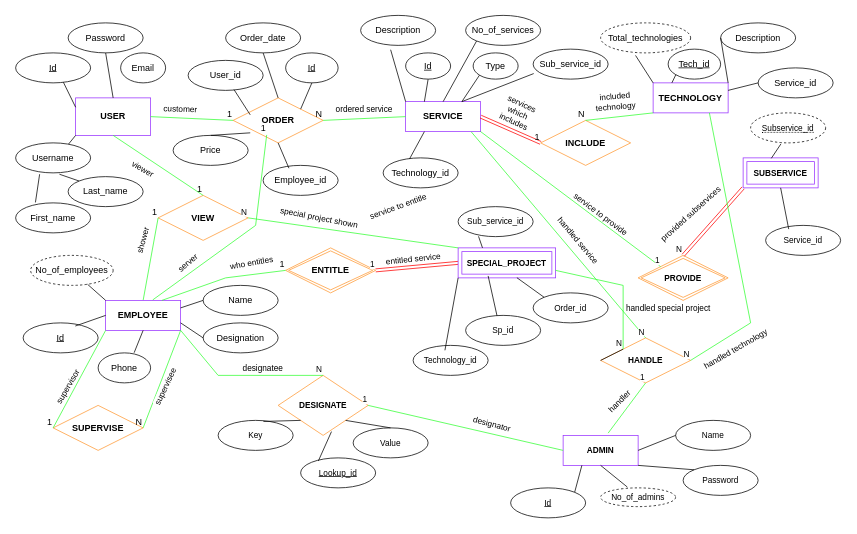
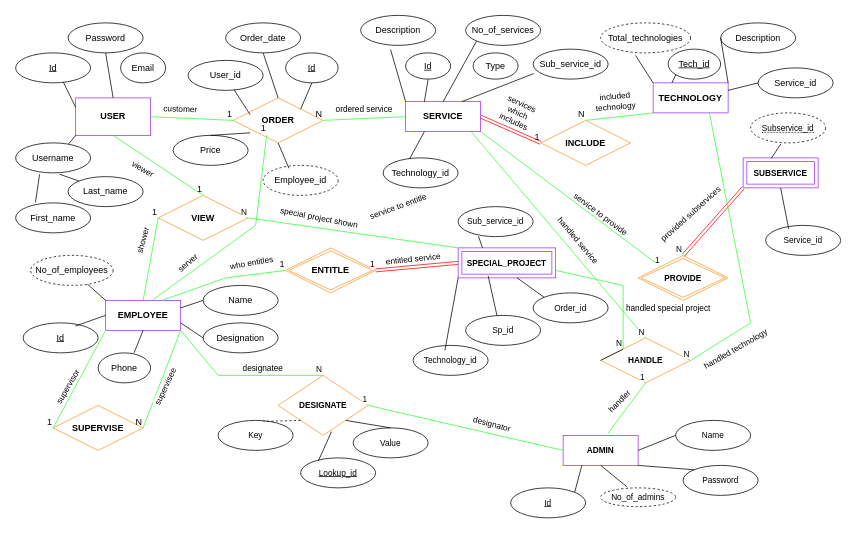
edge "Type" -- "SERVICE": removed
node "Employee_id": style solid -> dashed
edge "DESIGNATE" -- "Key": style solid -> dashed
